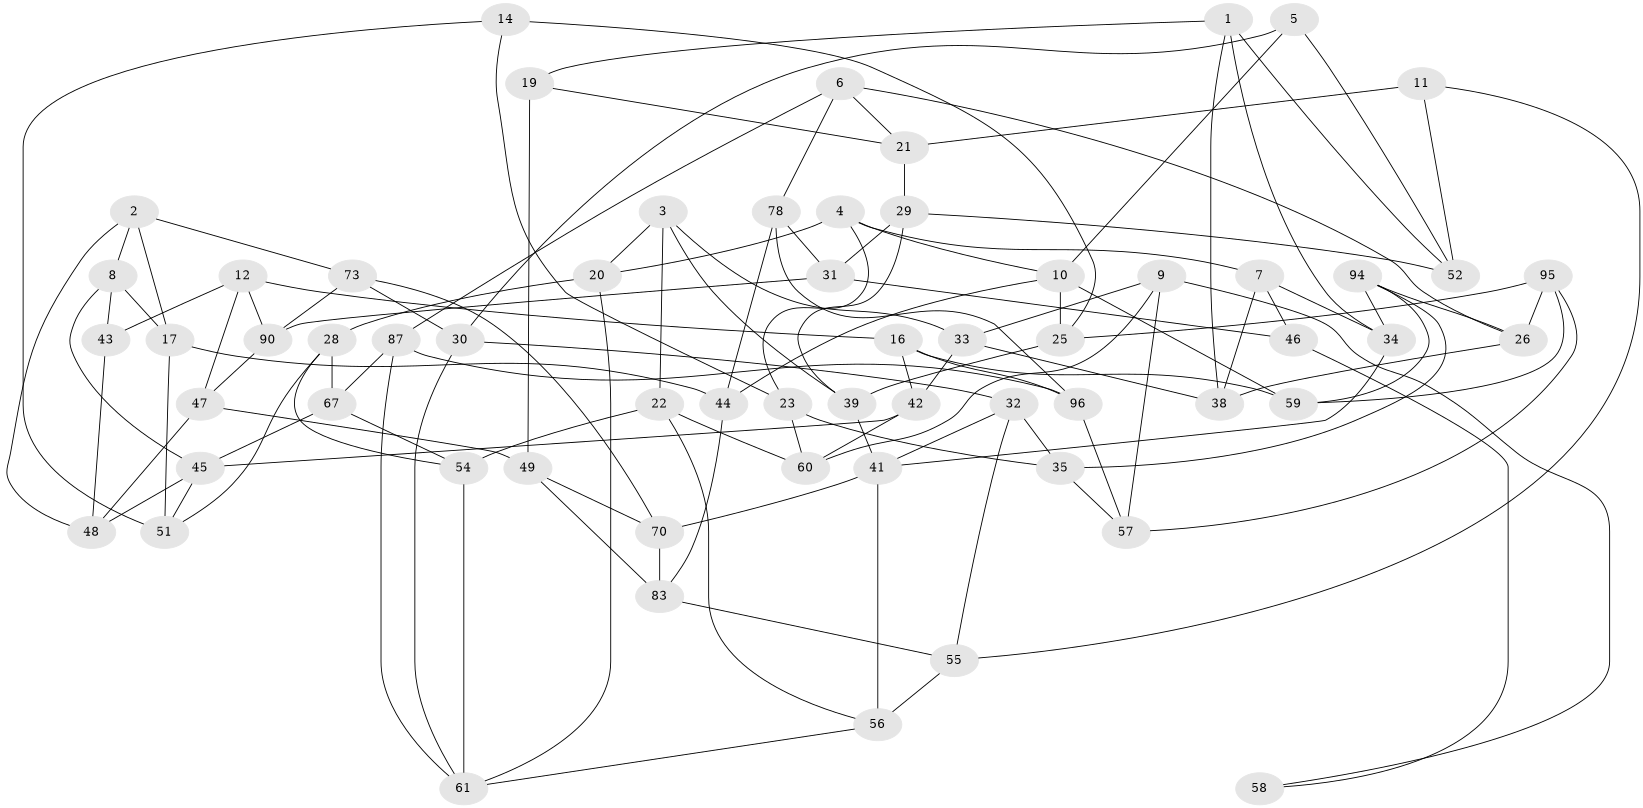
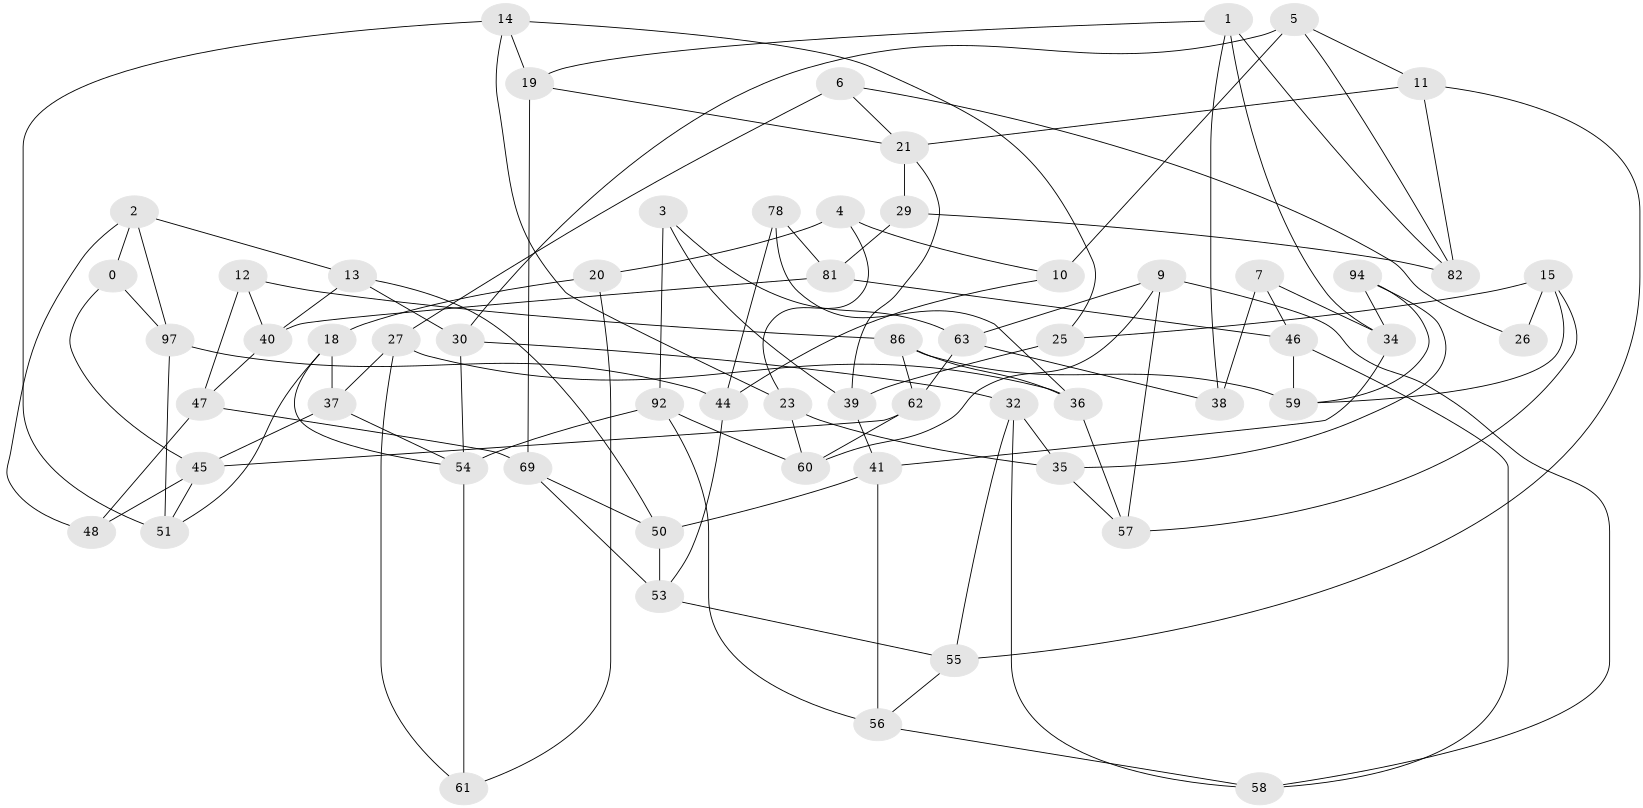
edge "14" -- "19": added
edge "5" -- "11": added
edge "6" -- "78": removed
edge "3" -- "20": removed
edge "4" -- "7": removed
node "8": label "8" -> "0"
node "73": label "73" -> "13"
node "31": label "31" -> "81"
node "52": label "52" -> "82"
node "95": label "95" -> "15"
edge "10" -- "25": removed
edge "94" -- "26": removed
edge "29" -- "39": now "21" -- "39"
node "43": removed
node "17": label "17" -> "97"
node "90": label "90" -> "40"
node "28": label "28" -> "18"
node "87": label "87" -> "27"
node "16": label "16" -> "86"
node "33": label "33" -> "63"
edge "10" -- "59": now "46" -- "59"
edge "26" -- "38": removed
node "67": label "67" -> "37"
node "22": label "22" -> "92"
node "42": label "42" -> "62"
node "96": label "96" -> "36"
edge "32" -- "41": now "32" -- "58"
node "49": label "49" -> "69"
node "70": label "70" -> "50"
edge "30" -- "61": now "30" -- "54"
node "83": label "83" -> "53"
edge "56" -- "61": now "56" -- "58"
